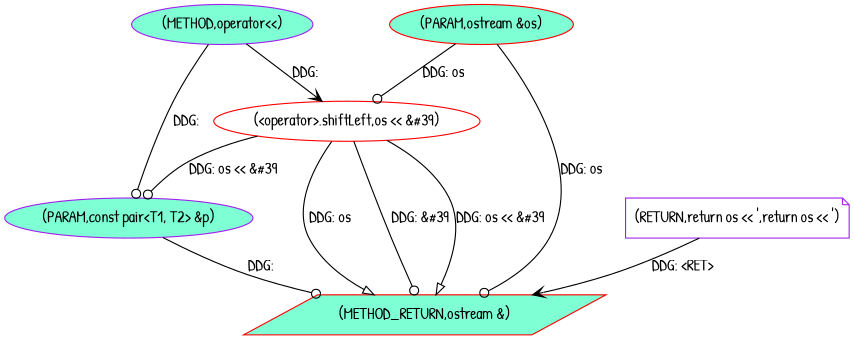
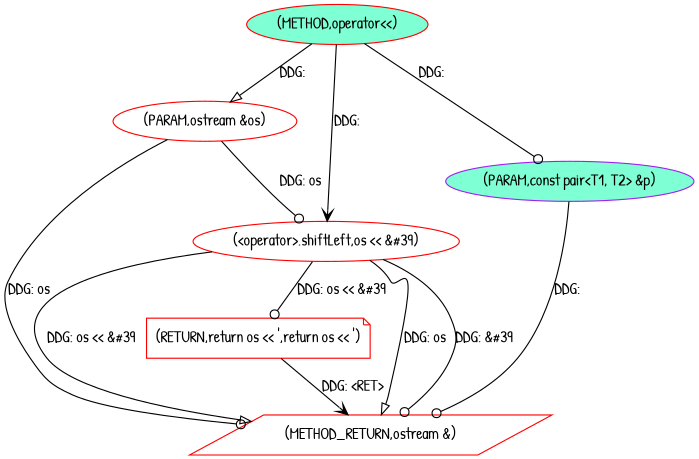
node "(METHOD,operator<<)": color purple -> red
node "(PARAM,ostream &os)": fillcolor aquamarine -> white
edge "(METHOD,operator<<)" -> "(PARAM,ostream &os)": added, label "DDG:"
edge "(<operator>.shiftLeft,os << &#39)" -> "(PARAM,const pair<T1, T2> &p)": now "(<operator>.shiftLeft,os << &#39)" -> "(RETURN,return os << ',return os << ')"
node "(RETURN,return os << ',return os << ')": color purple -> red
node "(METHOD_RETURN,ostream &)": fillcolor aquamarine -> white
